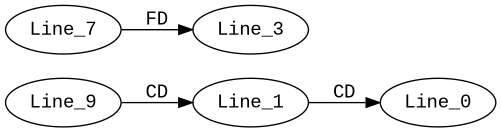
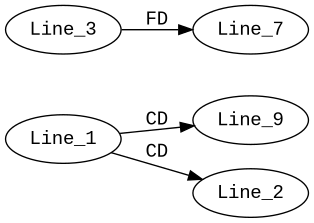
edge "Line_7" -> "Line_3": reversed
edge "Line_9" -> "Line_1": reversed
node "Line_0": label "Line_0" -> "Line_2"
